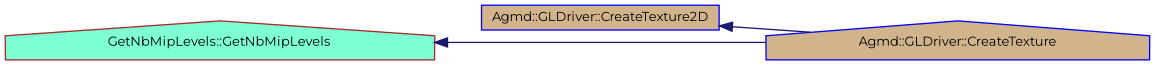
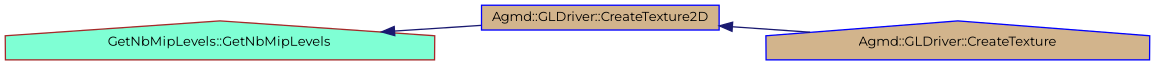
edge "Agmd::GLDriver::CreateTexture" -> "GetNbMipLevels::GetNbMipLevels": now "Agmd::GLDriver::CreateTexture2D" -> "GetNbMipLevels::GetNbMipLevels"
